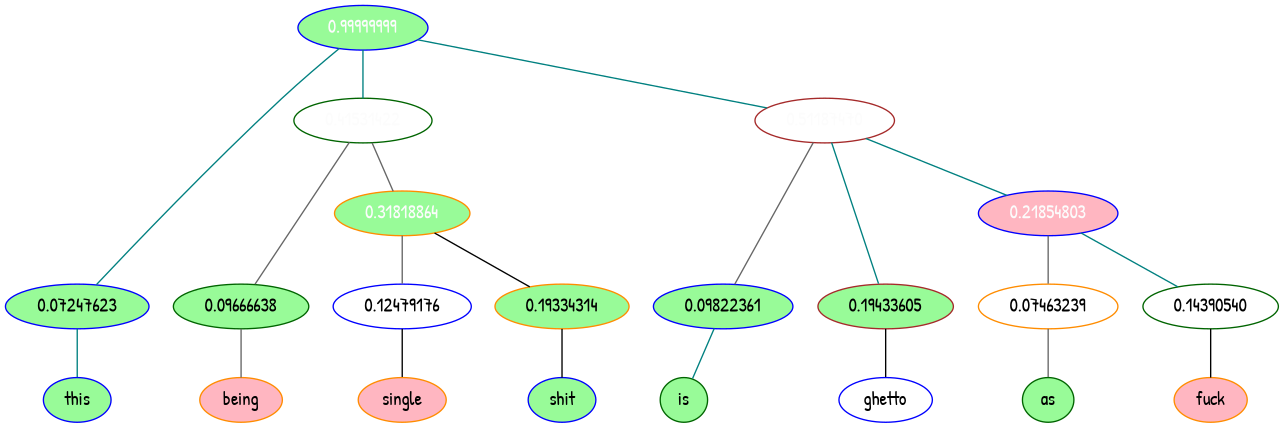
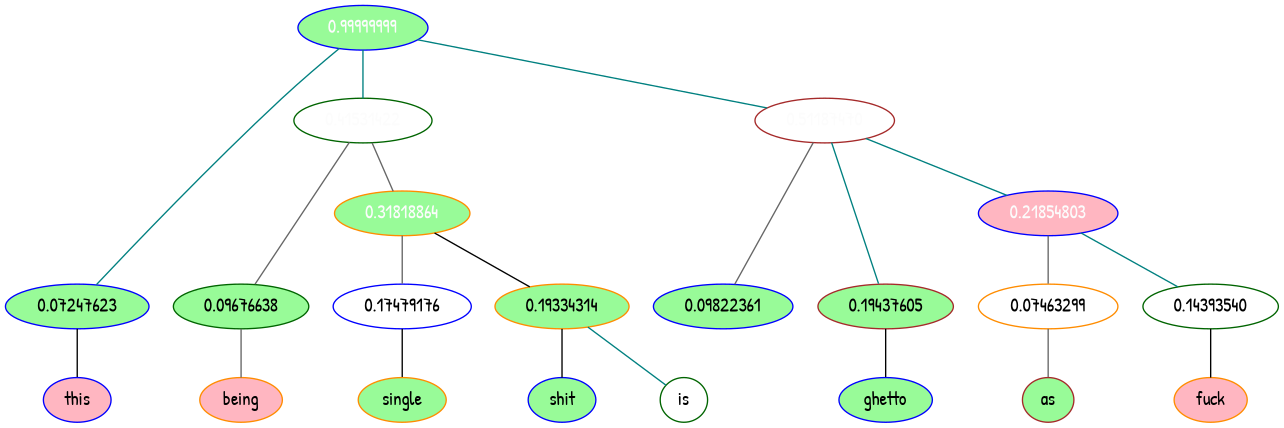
node "0.09666638": label "0.09666638" -> "0.09676638"
node "0.12479176": label "0.12479176" -> "0.17479176"
node "0.19433605": label "0.19433605" -> "0.19437605"
node "0.07463239": label "0.07463239" -> "0.07463299"
node "0.14390540": label "0.14390540" -> "0.14393540"
edge "0.07247623" -- "this": color teal -> black
edge "0.09822361" -- "is": now "0.19334314" -- "is"
node "this": fillcolor palegreen -> lightpink
node "single": fillcolor lightpink -> palegreen
node "is": fillcolor palegreen -> white
node "ghetto": fillcolor white -> palegreen
node "as": color darkgreen -> brown
